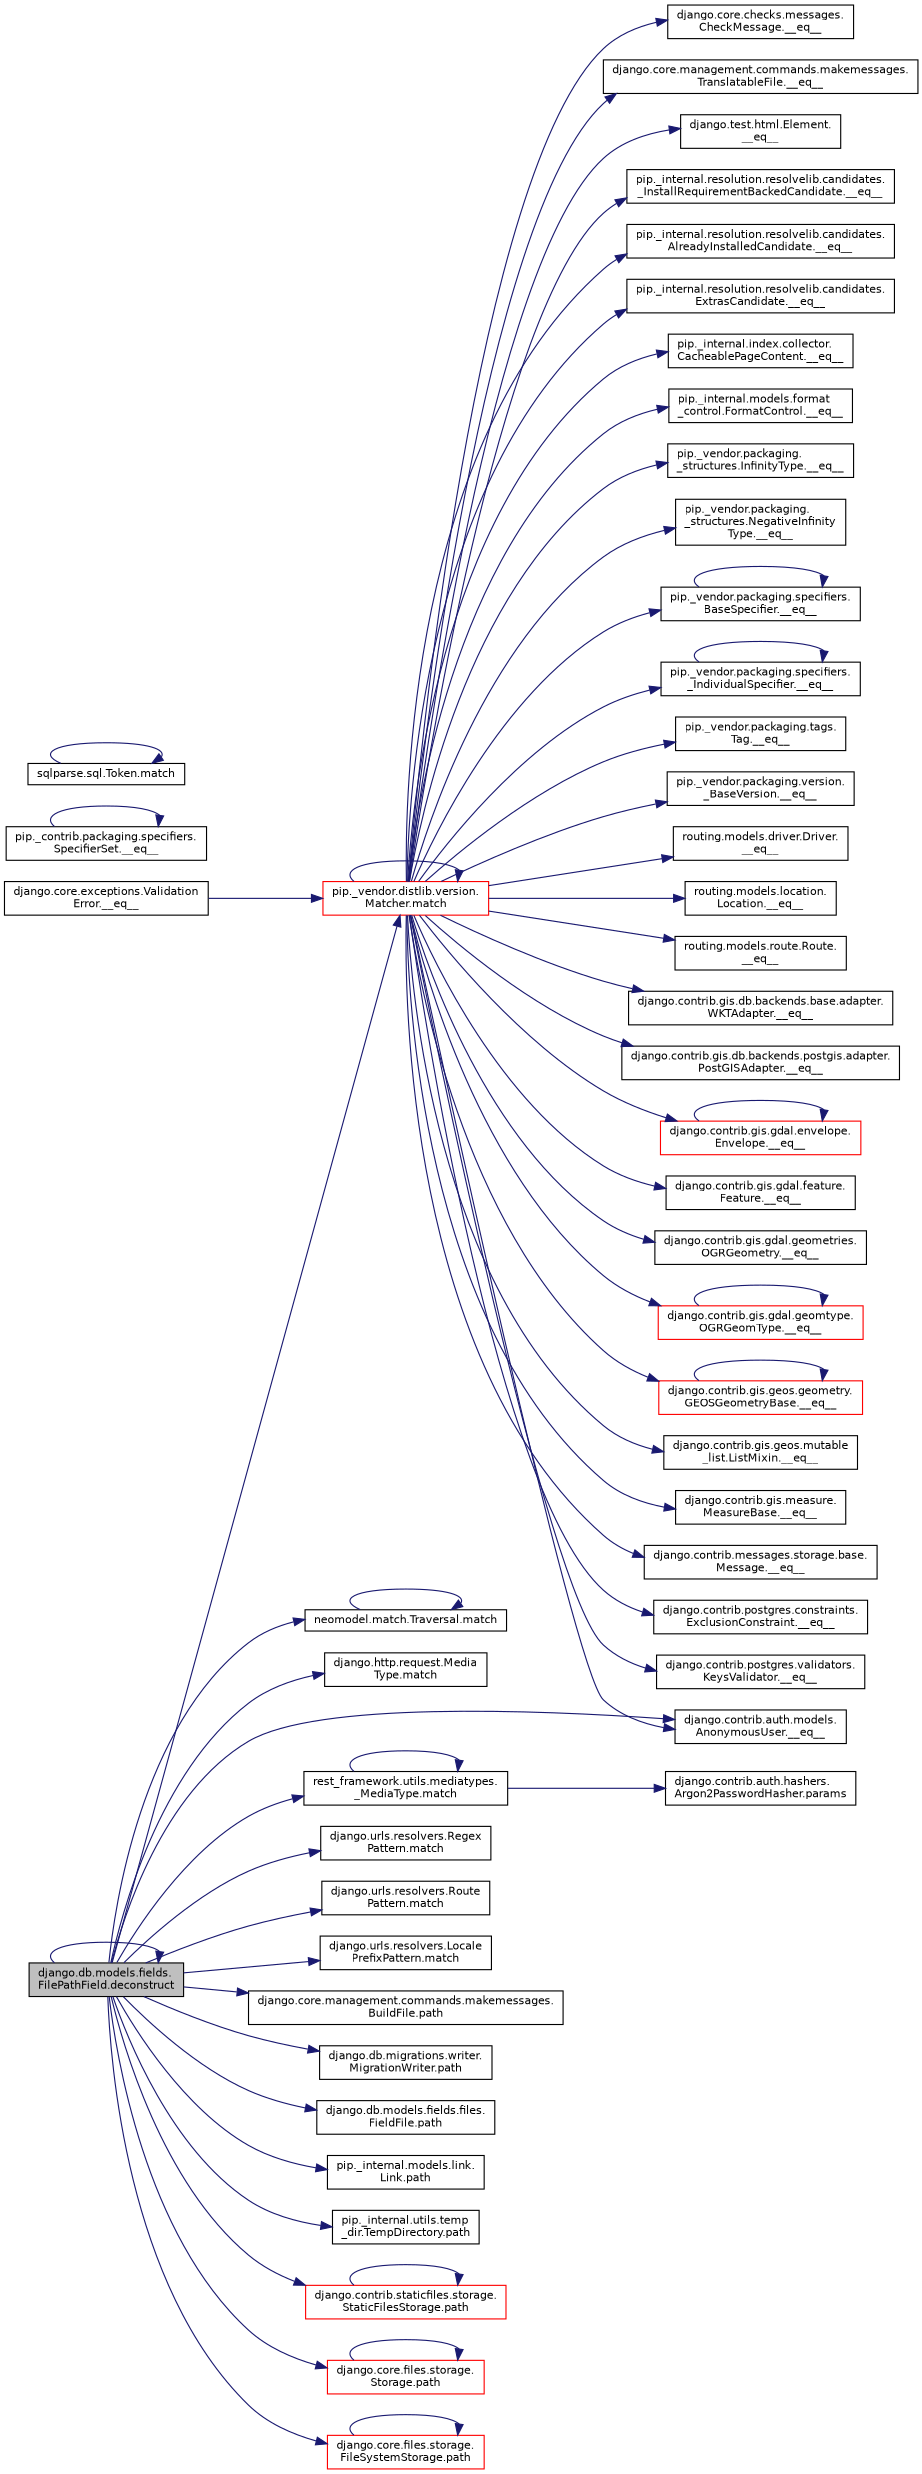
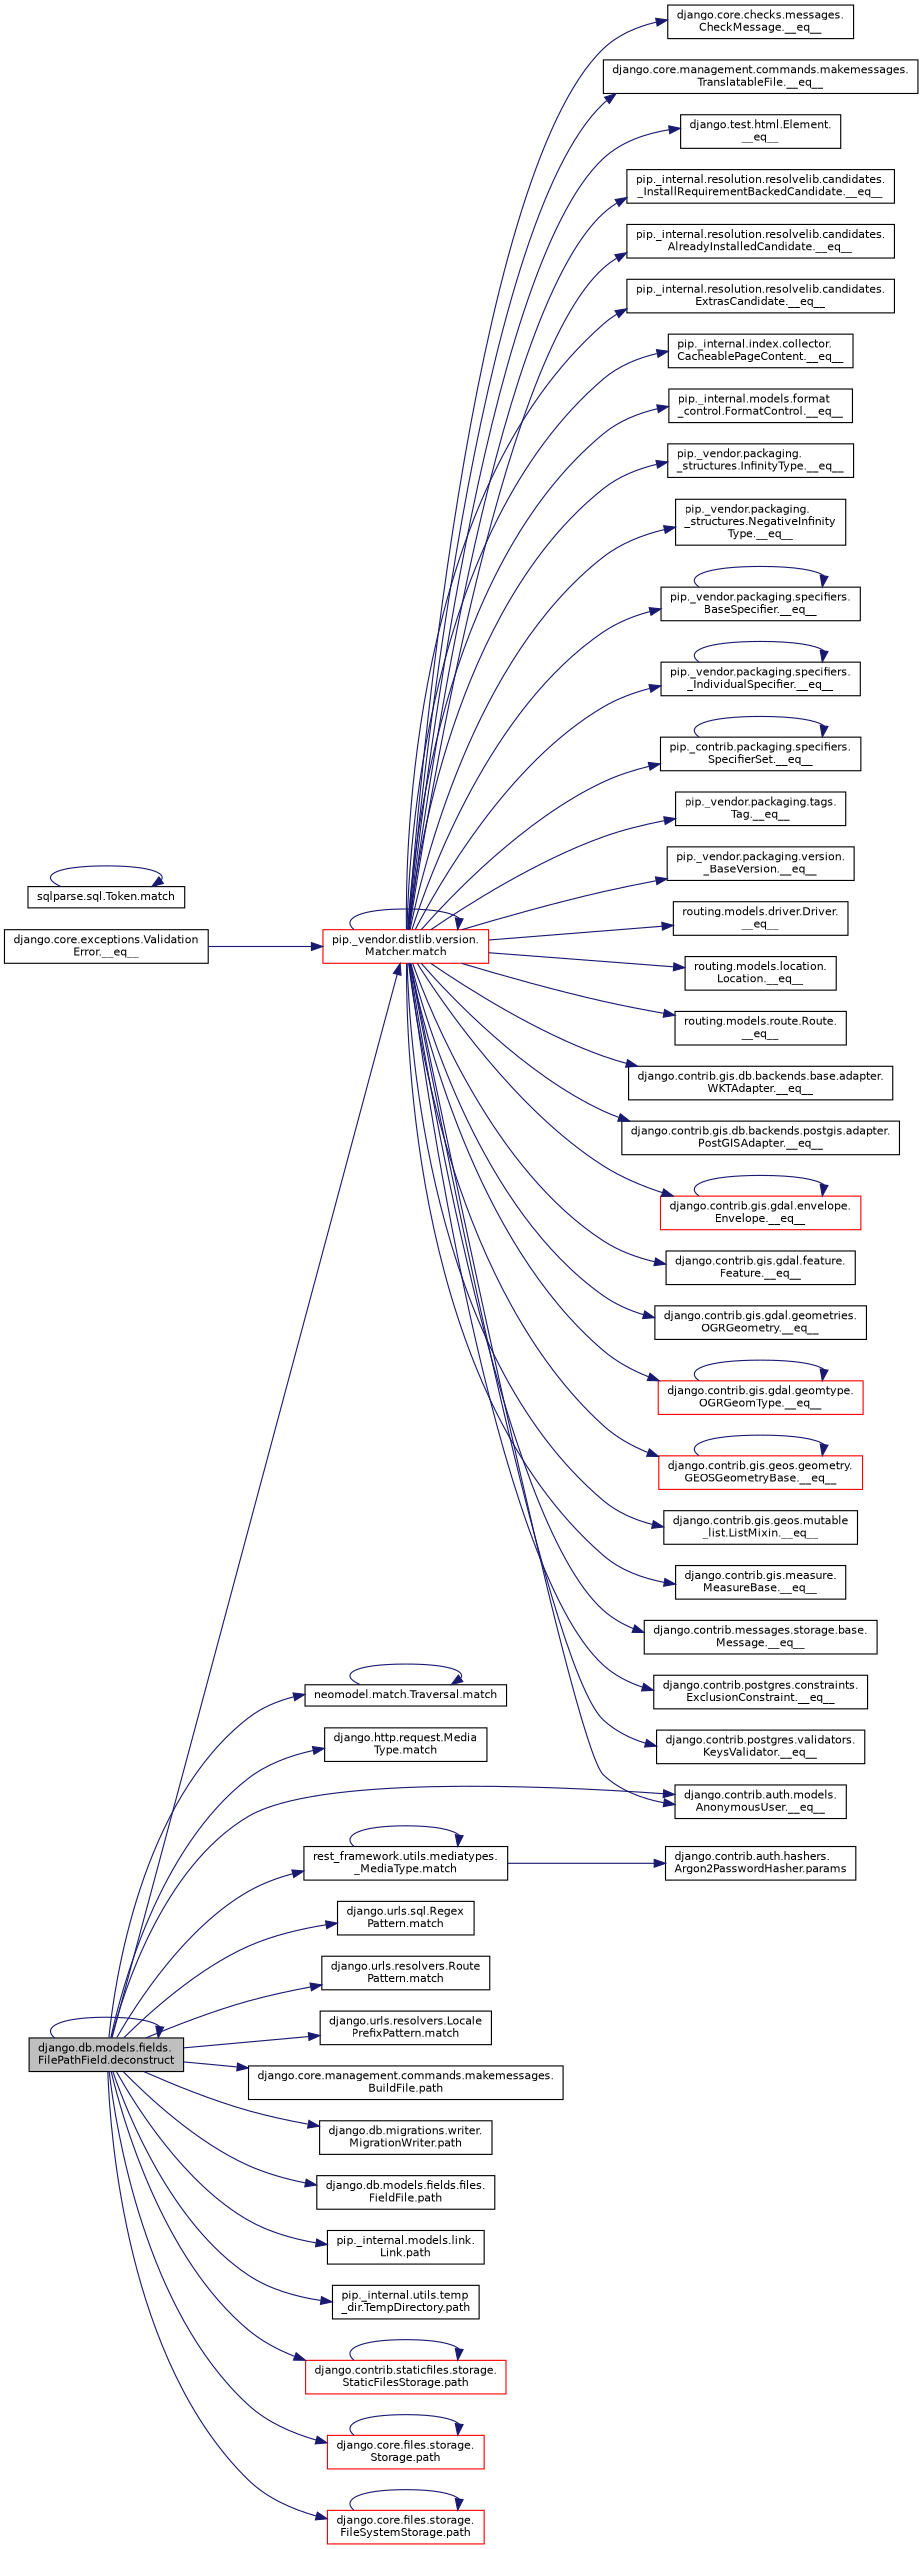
edge "pip._vendor.distlib.version. Matcher.match" -> "pip._contrib.packaging.specifiers. SpecifierSet.__eq__": added
node "django.urls.resolvers.Regex Pattern.match": label "django.urls.resolvers.Regex Pattern.match" -> "django.urls.sql.Regex Pattern.match"
